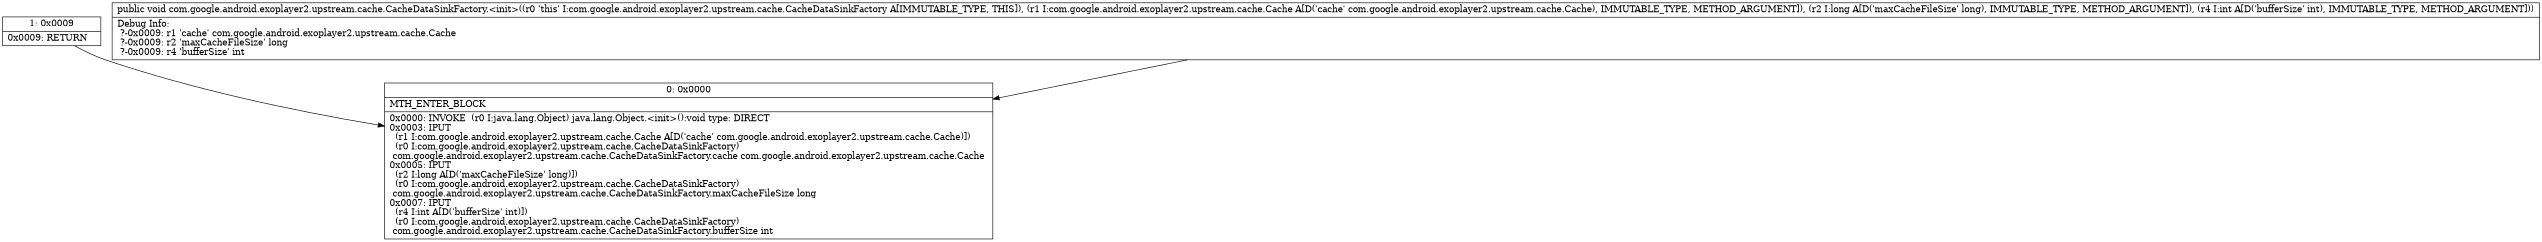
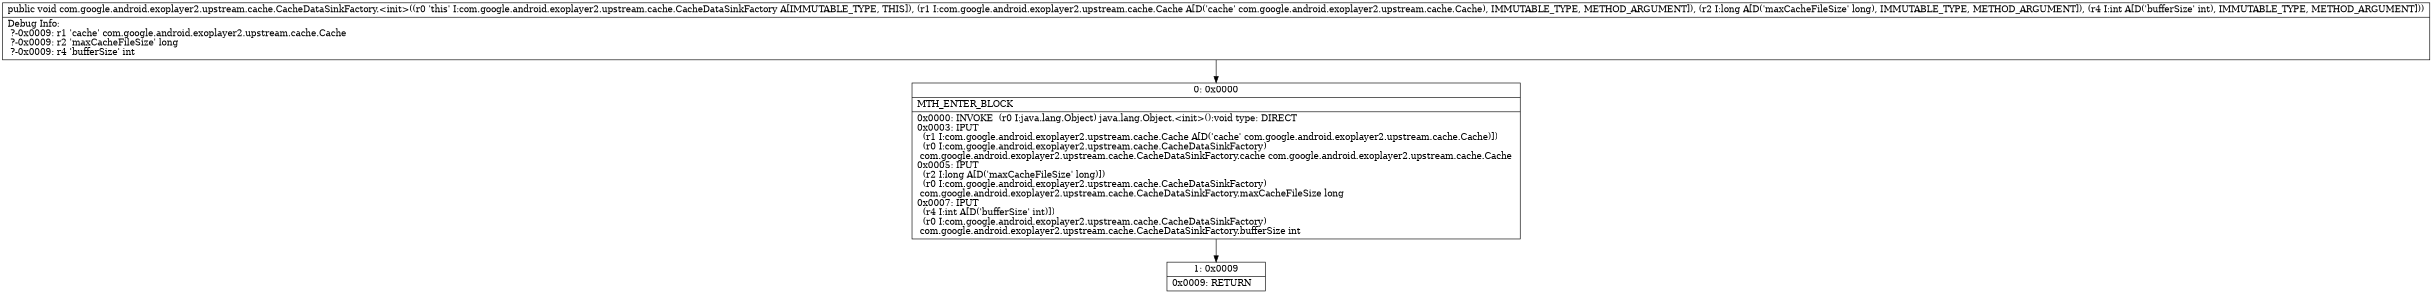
edge "1: 0x0009" -> "0: 0x0000": reversed
